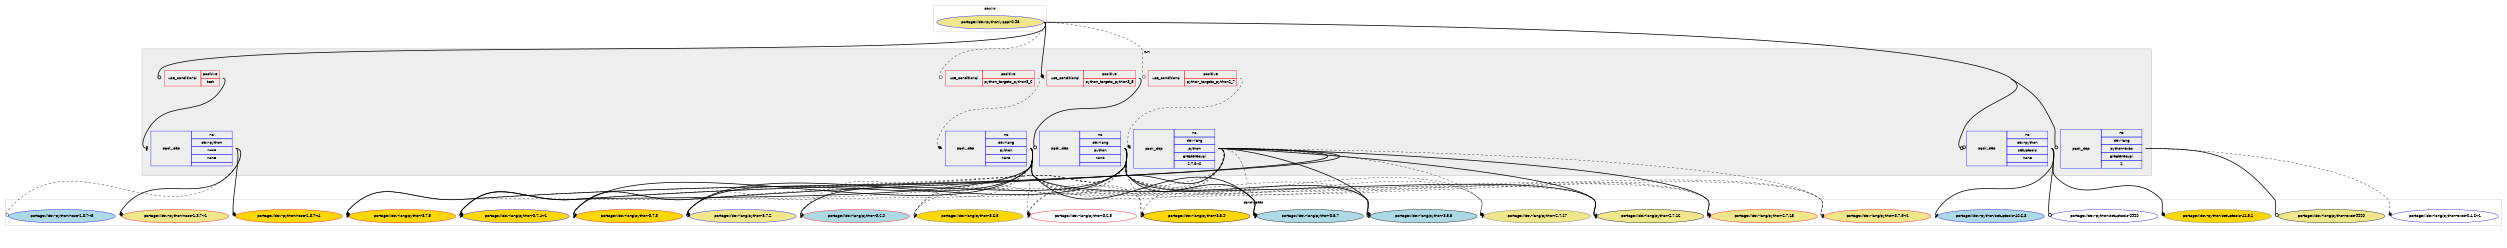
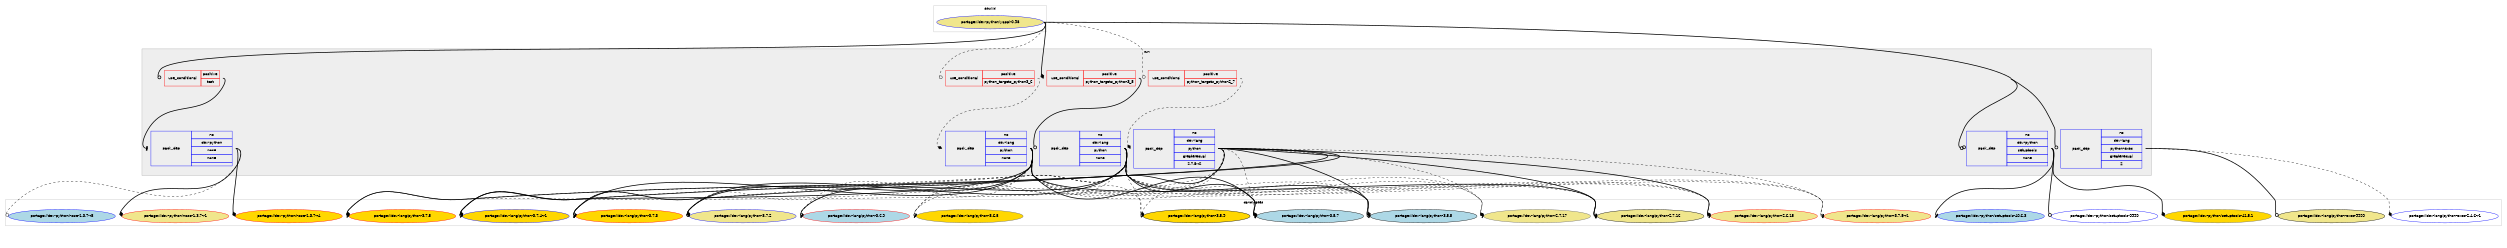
node "portage://dev-lang/python-3.6.5": removed
node "portage://dev-lang/python-2.7.15": label "portage://dev-lang/python-2.7.15" -> "portage://dev-lang/python-2.6.15"
node "portage://dev-lang/python-exec-0.4.6-r1": label "portage://dev-lang/python-exec-0.4.6-r1" -> "portage://dev-lang/python-exec-2.4.6-r1"
